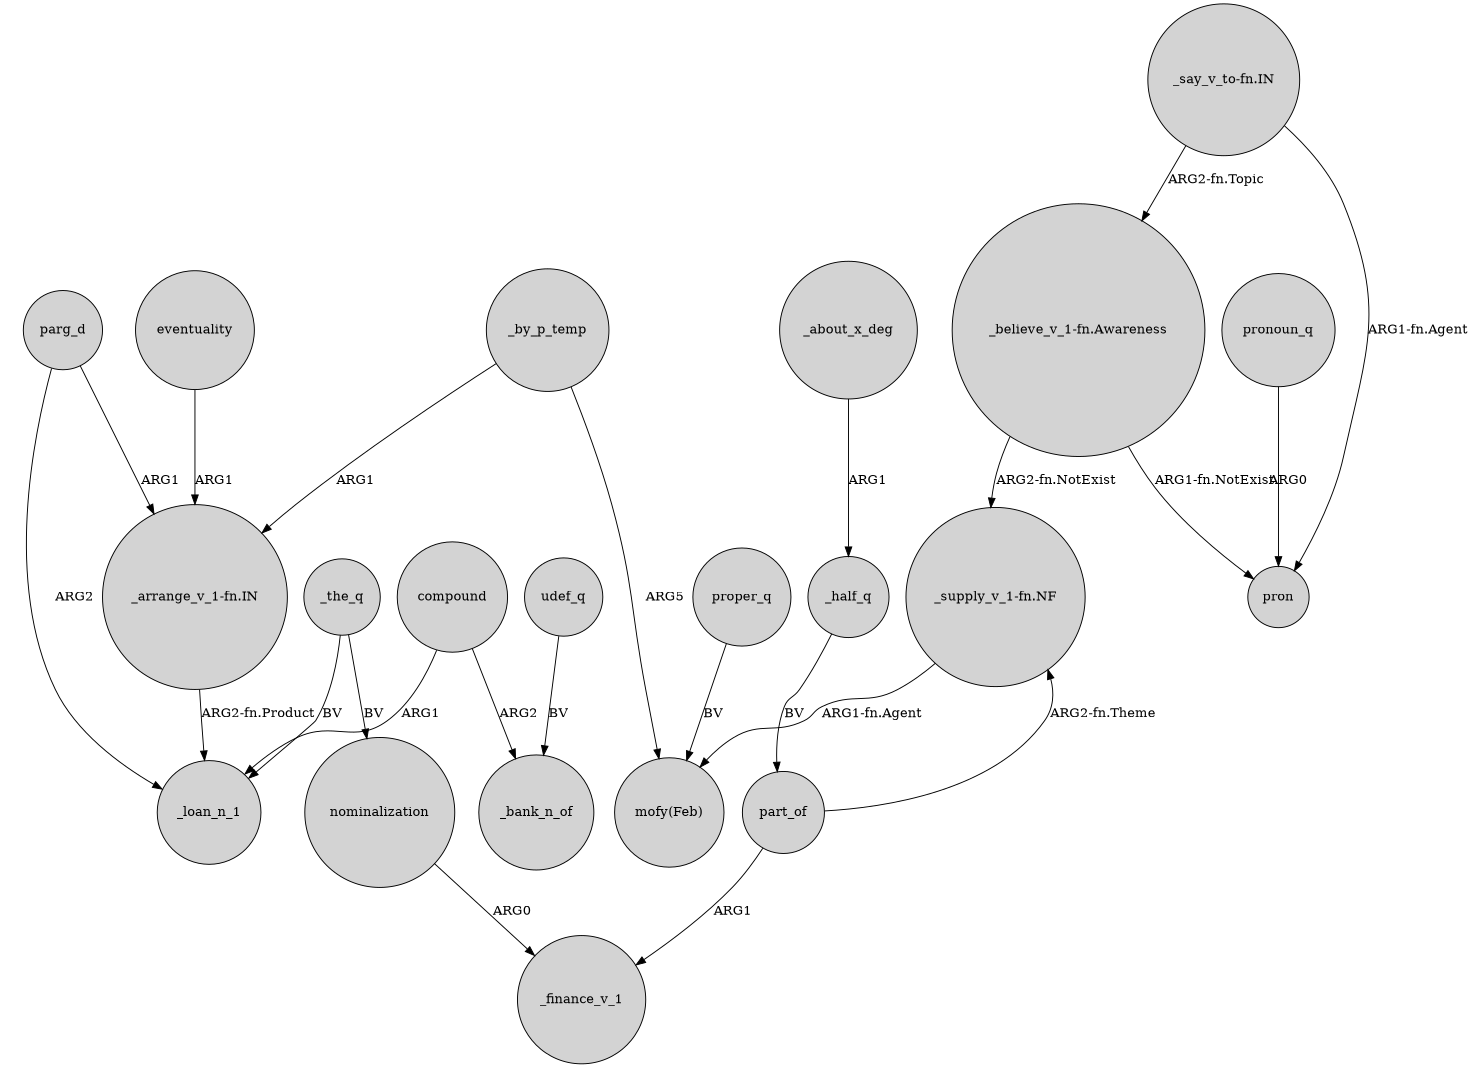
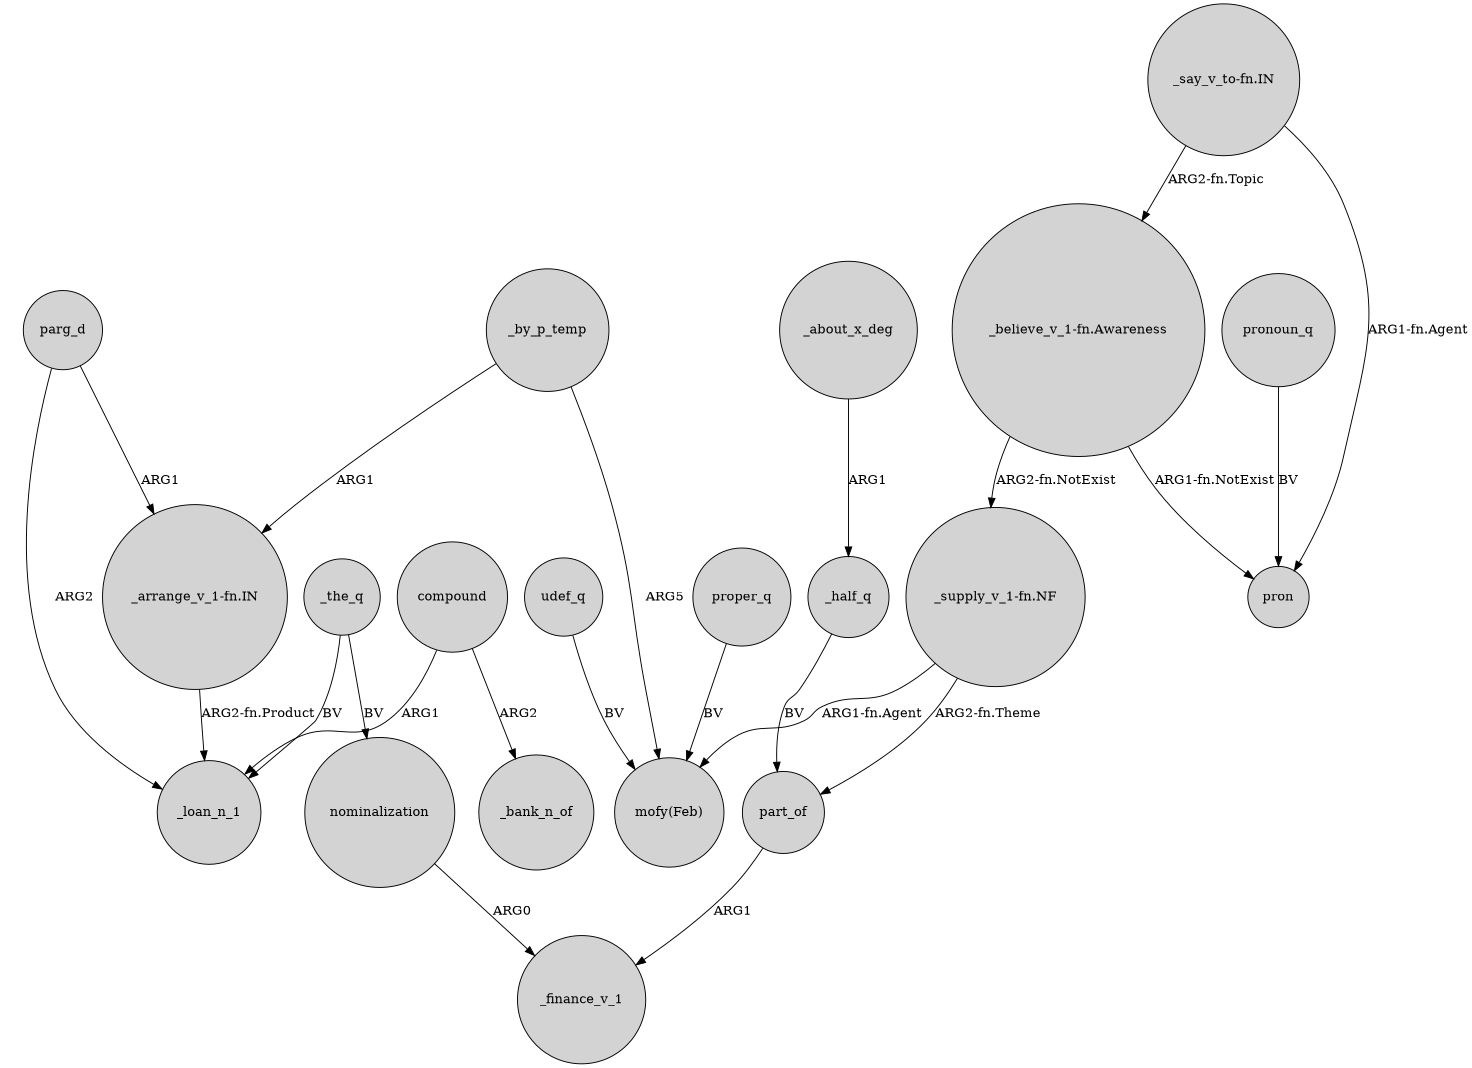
node "eventuality": removed
edge "pronoun_q" -> "pron": label "ARG0" -> "BV"
edge "udef_q" -> "_bank_n_of": now "udef_q" -> "mofy(Feb)"
edge "part_of" -> "_supply_v_1-fn.NF": reversed
